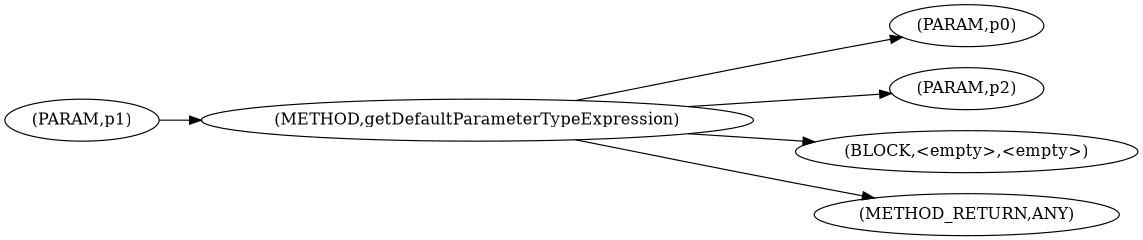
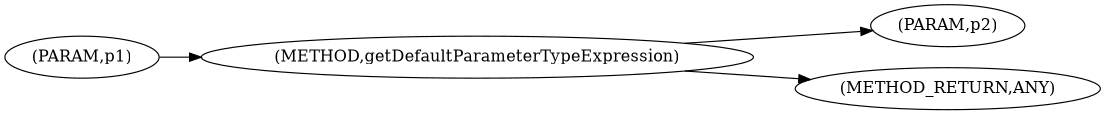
node "(PARAM,p0)": removed
node "(BLOCK,<empty>,<empty>)": removed
